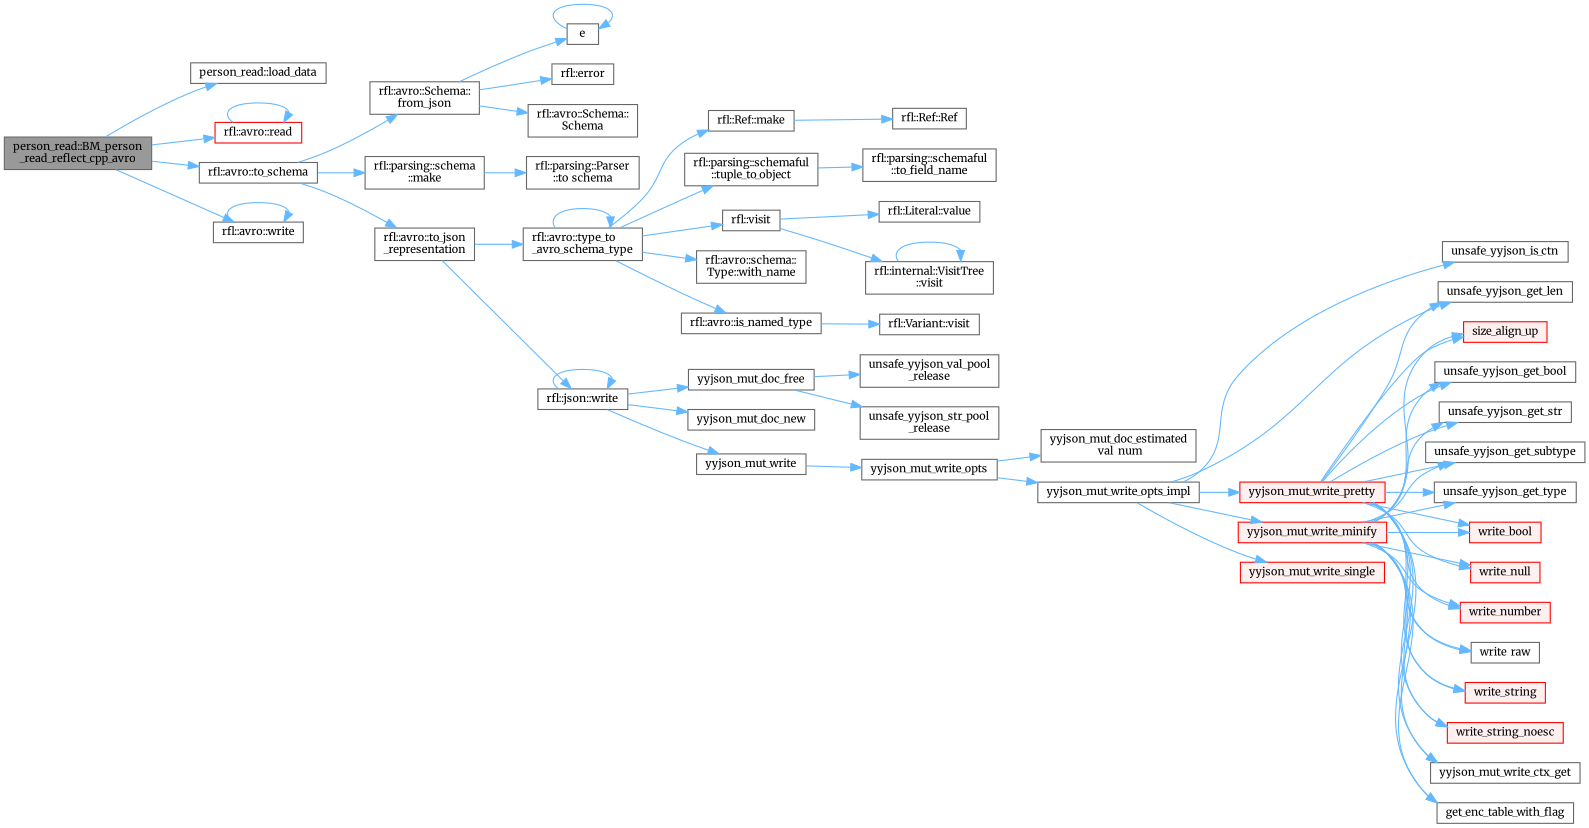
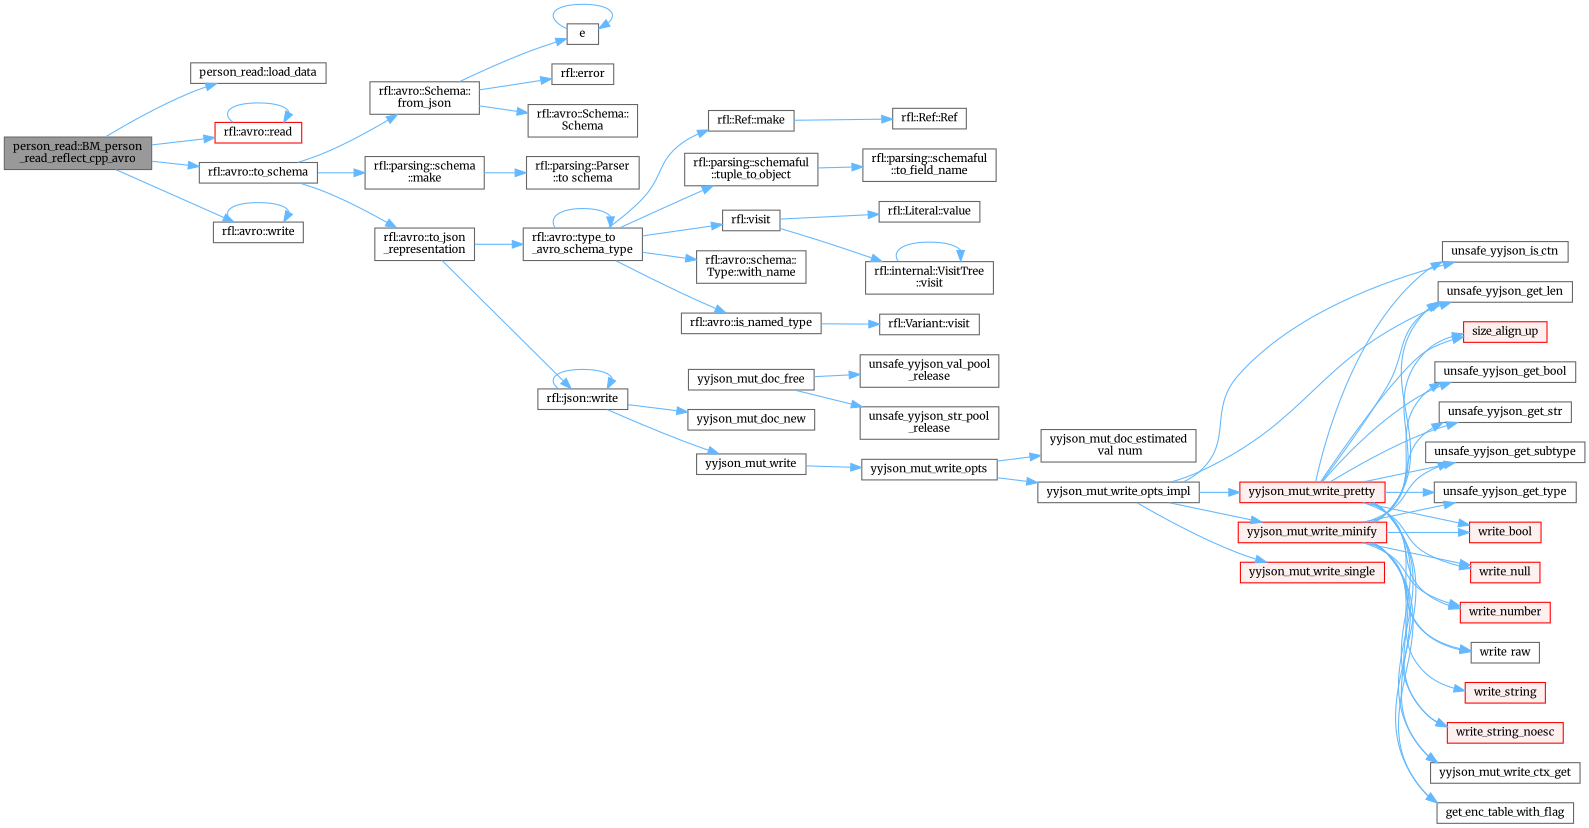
edge "rfl::json::write" -> "yyjson_mut_doc_free": removed
edge "yyjson_mut_write_minify" -> "unsafe_yyjson_get_len": added
edge "yyjson_mut_write_pretty" -> "write_string": now "yyjson_mut_write_pretty" -> "unsafe_yyjson_is_ctn"
